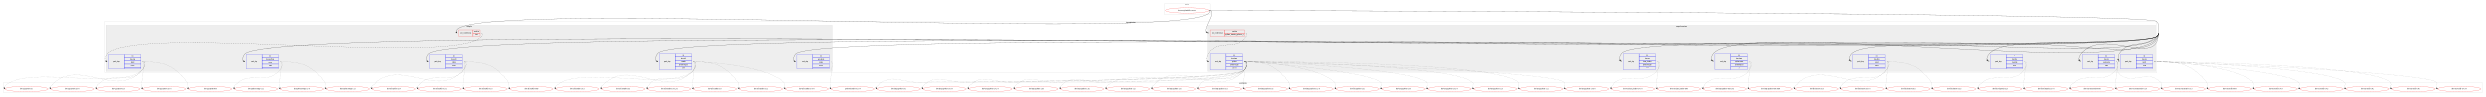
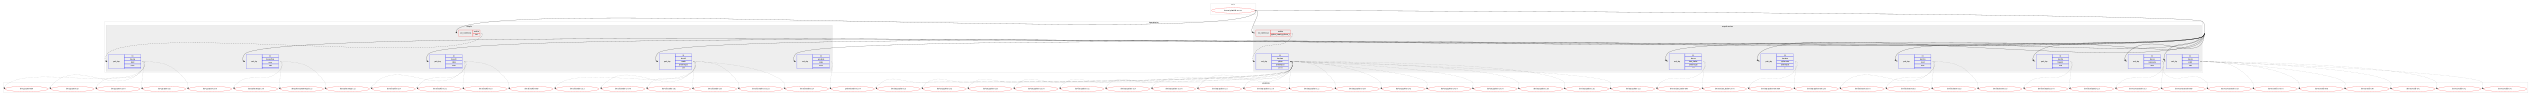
node "dev-python/empy-3.3.3": label "dev-python/empy-3.3.3" -> "dev-python/greaterequal-3.3.3"
node "dev-lang/python-3.5.5-r1": added
